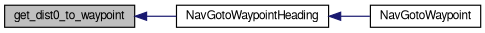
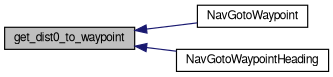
edge "NavGotoWaypoint" -> "NavGotoWaypointHeading": now "NavGotoWaypoint" -> "get_dist0_to_waypoint"
